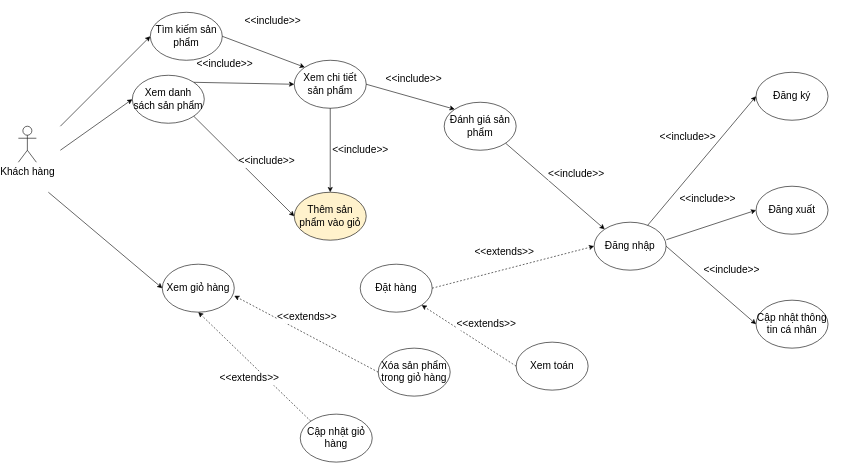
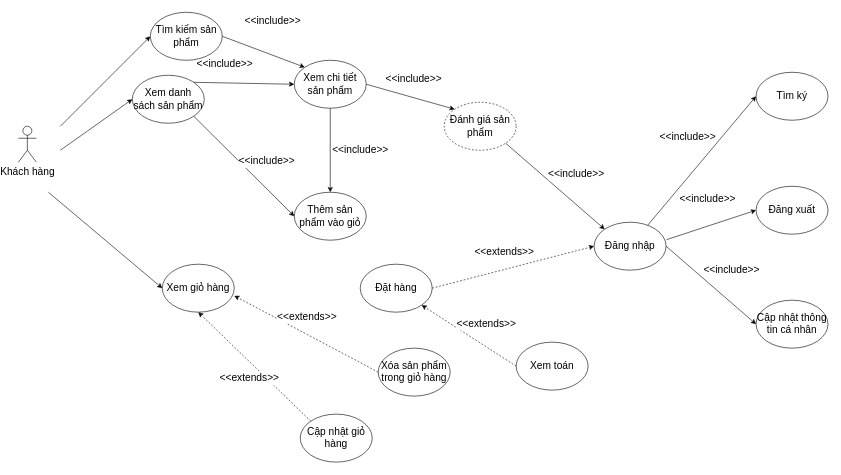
node "Đăng ký": label "Đăng ký" -> "Tìm ký"
node "Đánh giá sản phẩm": style solid -> dashed
node "Thêm sản phẩm vào giỏ": fillcolor #fff2cc -> #ffffff
